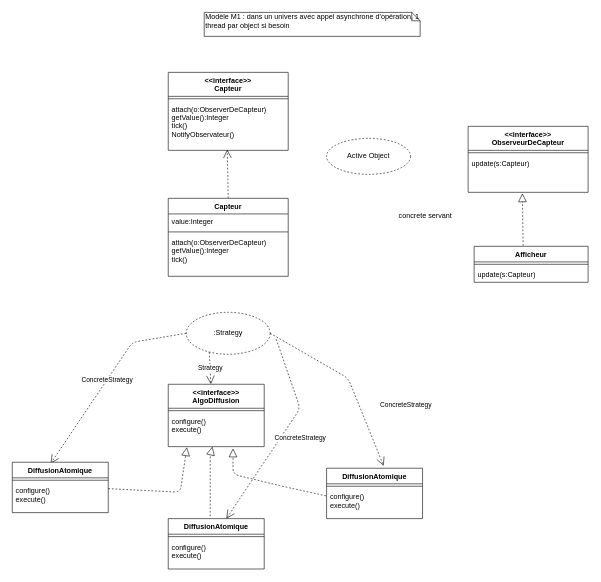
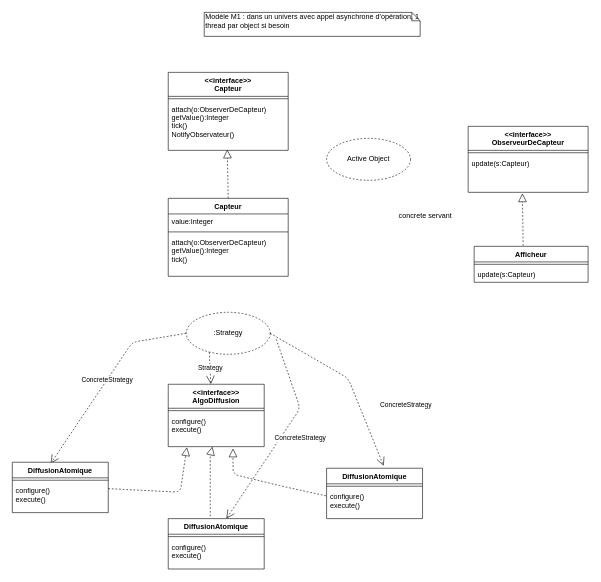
edge "Capteur" -> "attach(o:ObserverDeCapteur) getValue():Integer tick() NotifyObservateur()": arrowhead open -> block
node "Active Object": size 84x36 -> 84x42
